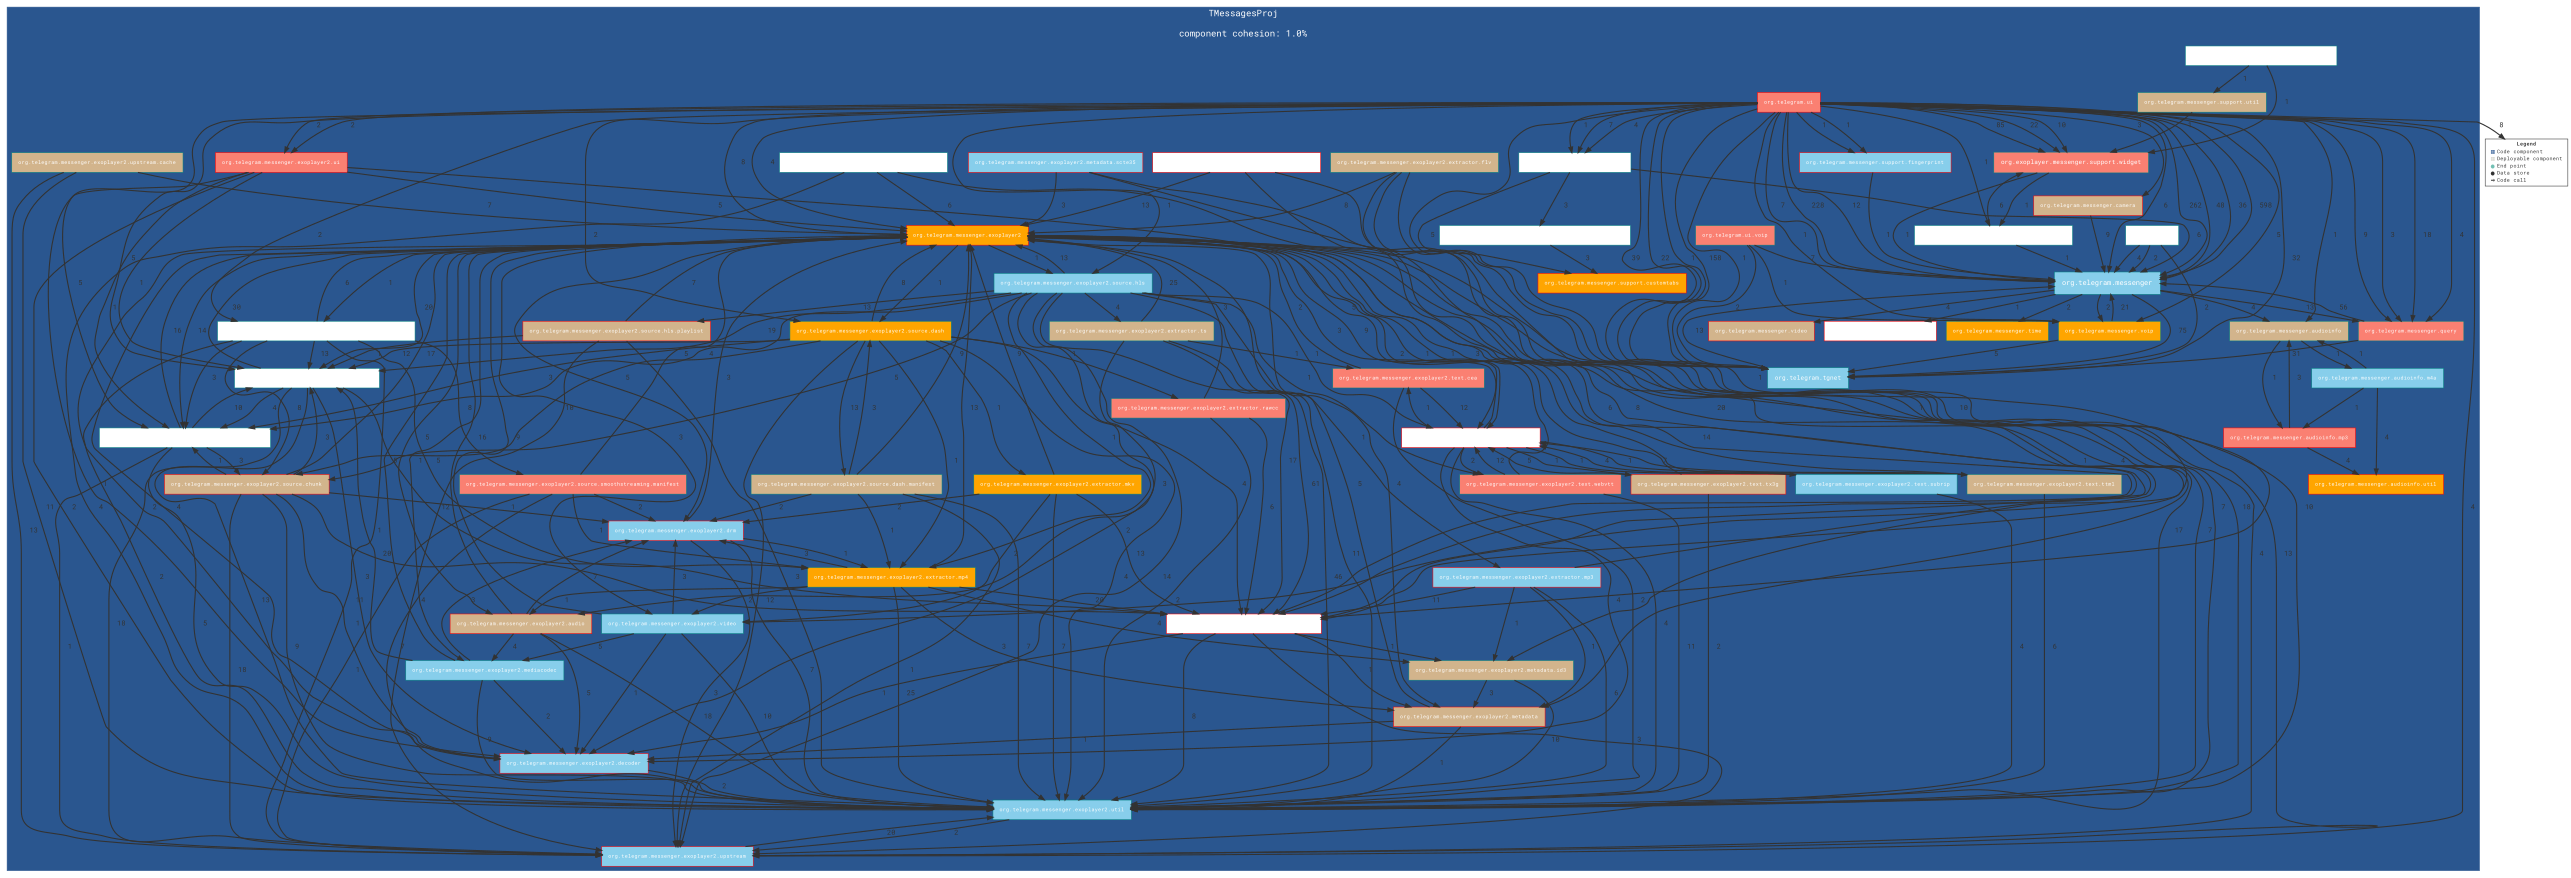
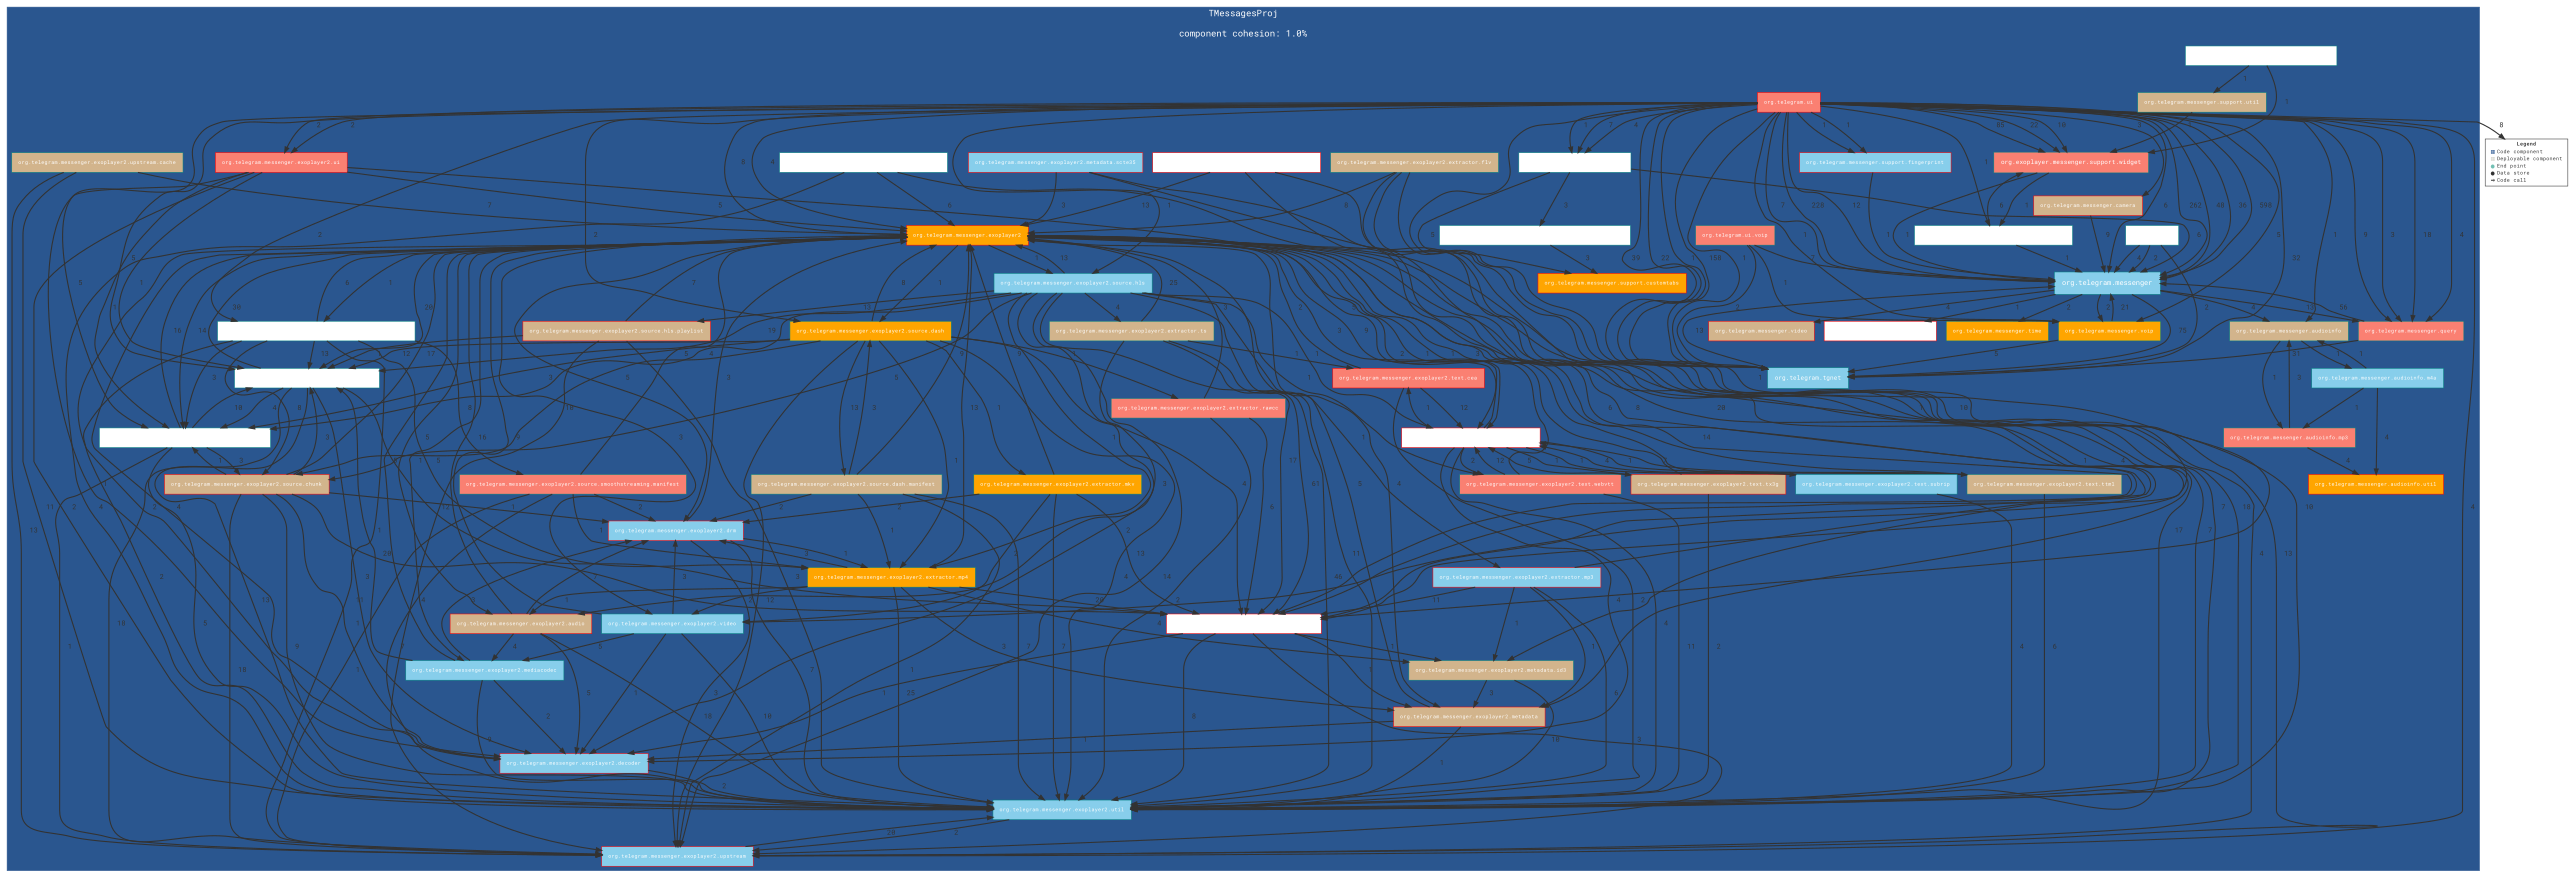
node "org.telegram.messenger.exoplayer2.text.cea": color teal -> red
node "org.telegram.messenger.audioinfo.mp3": color red -> teal
